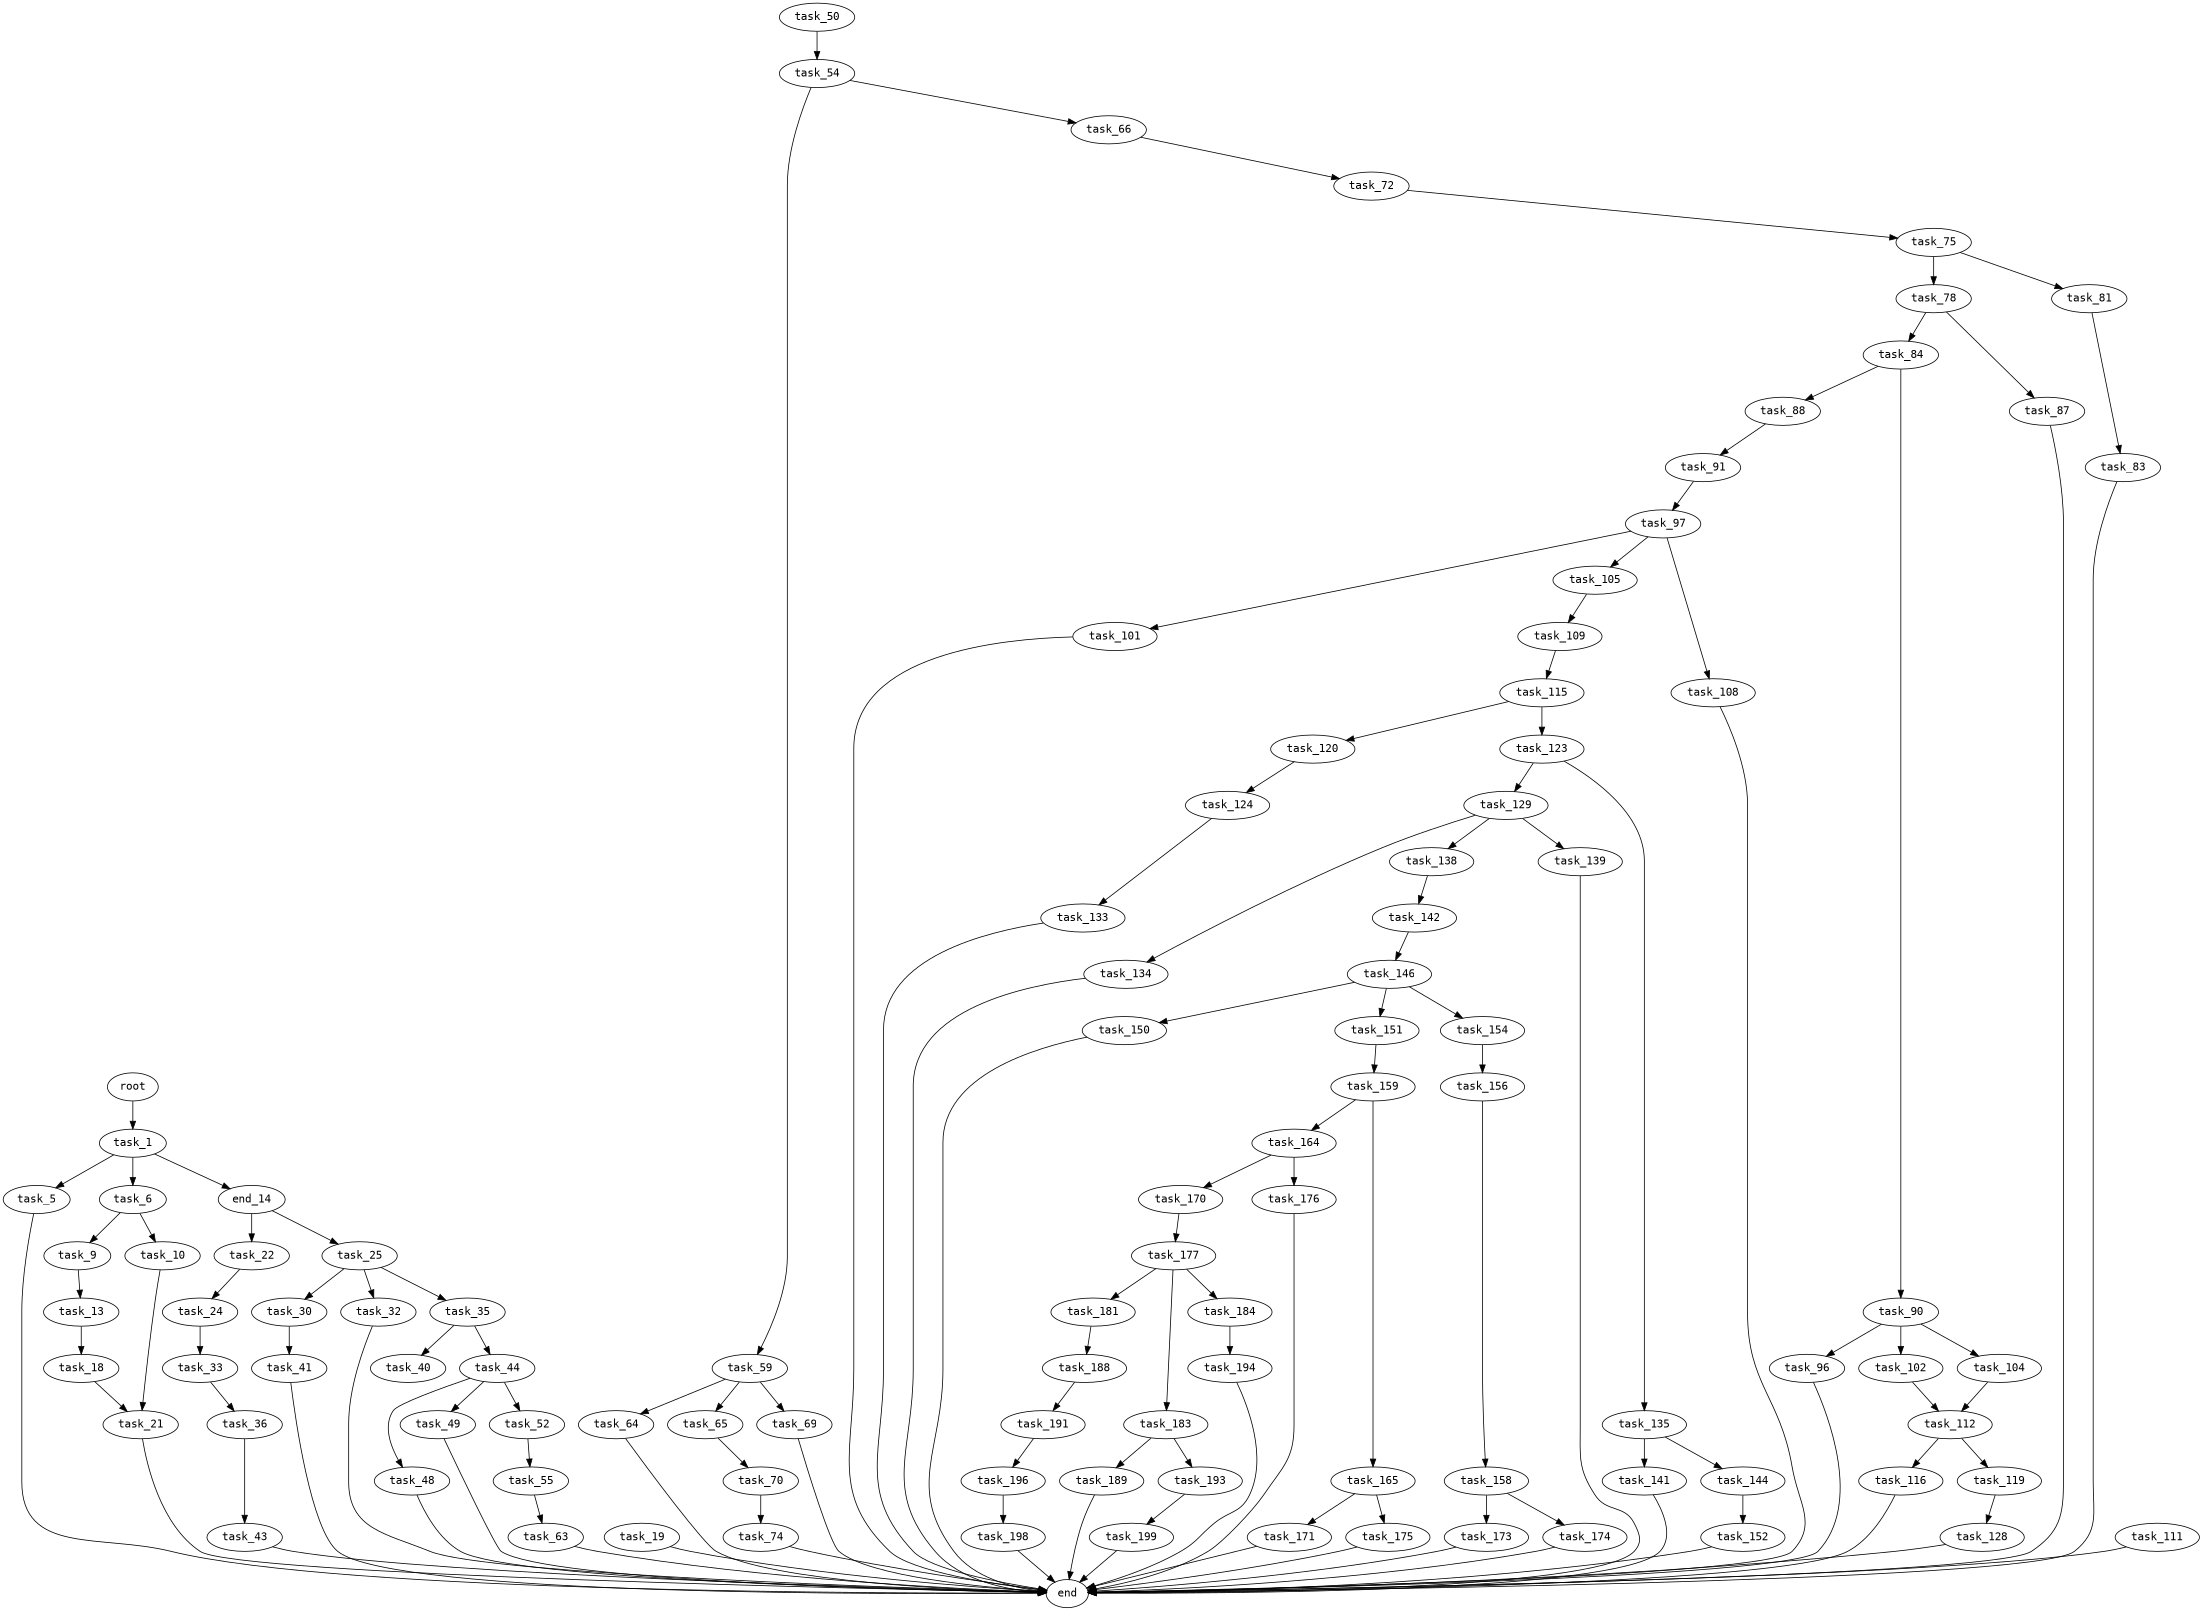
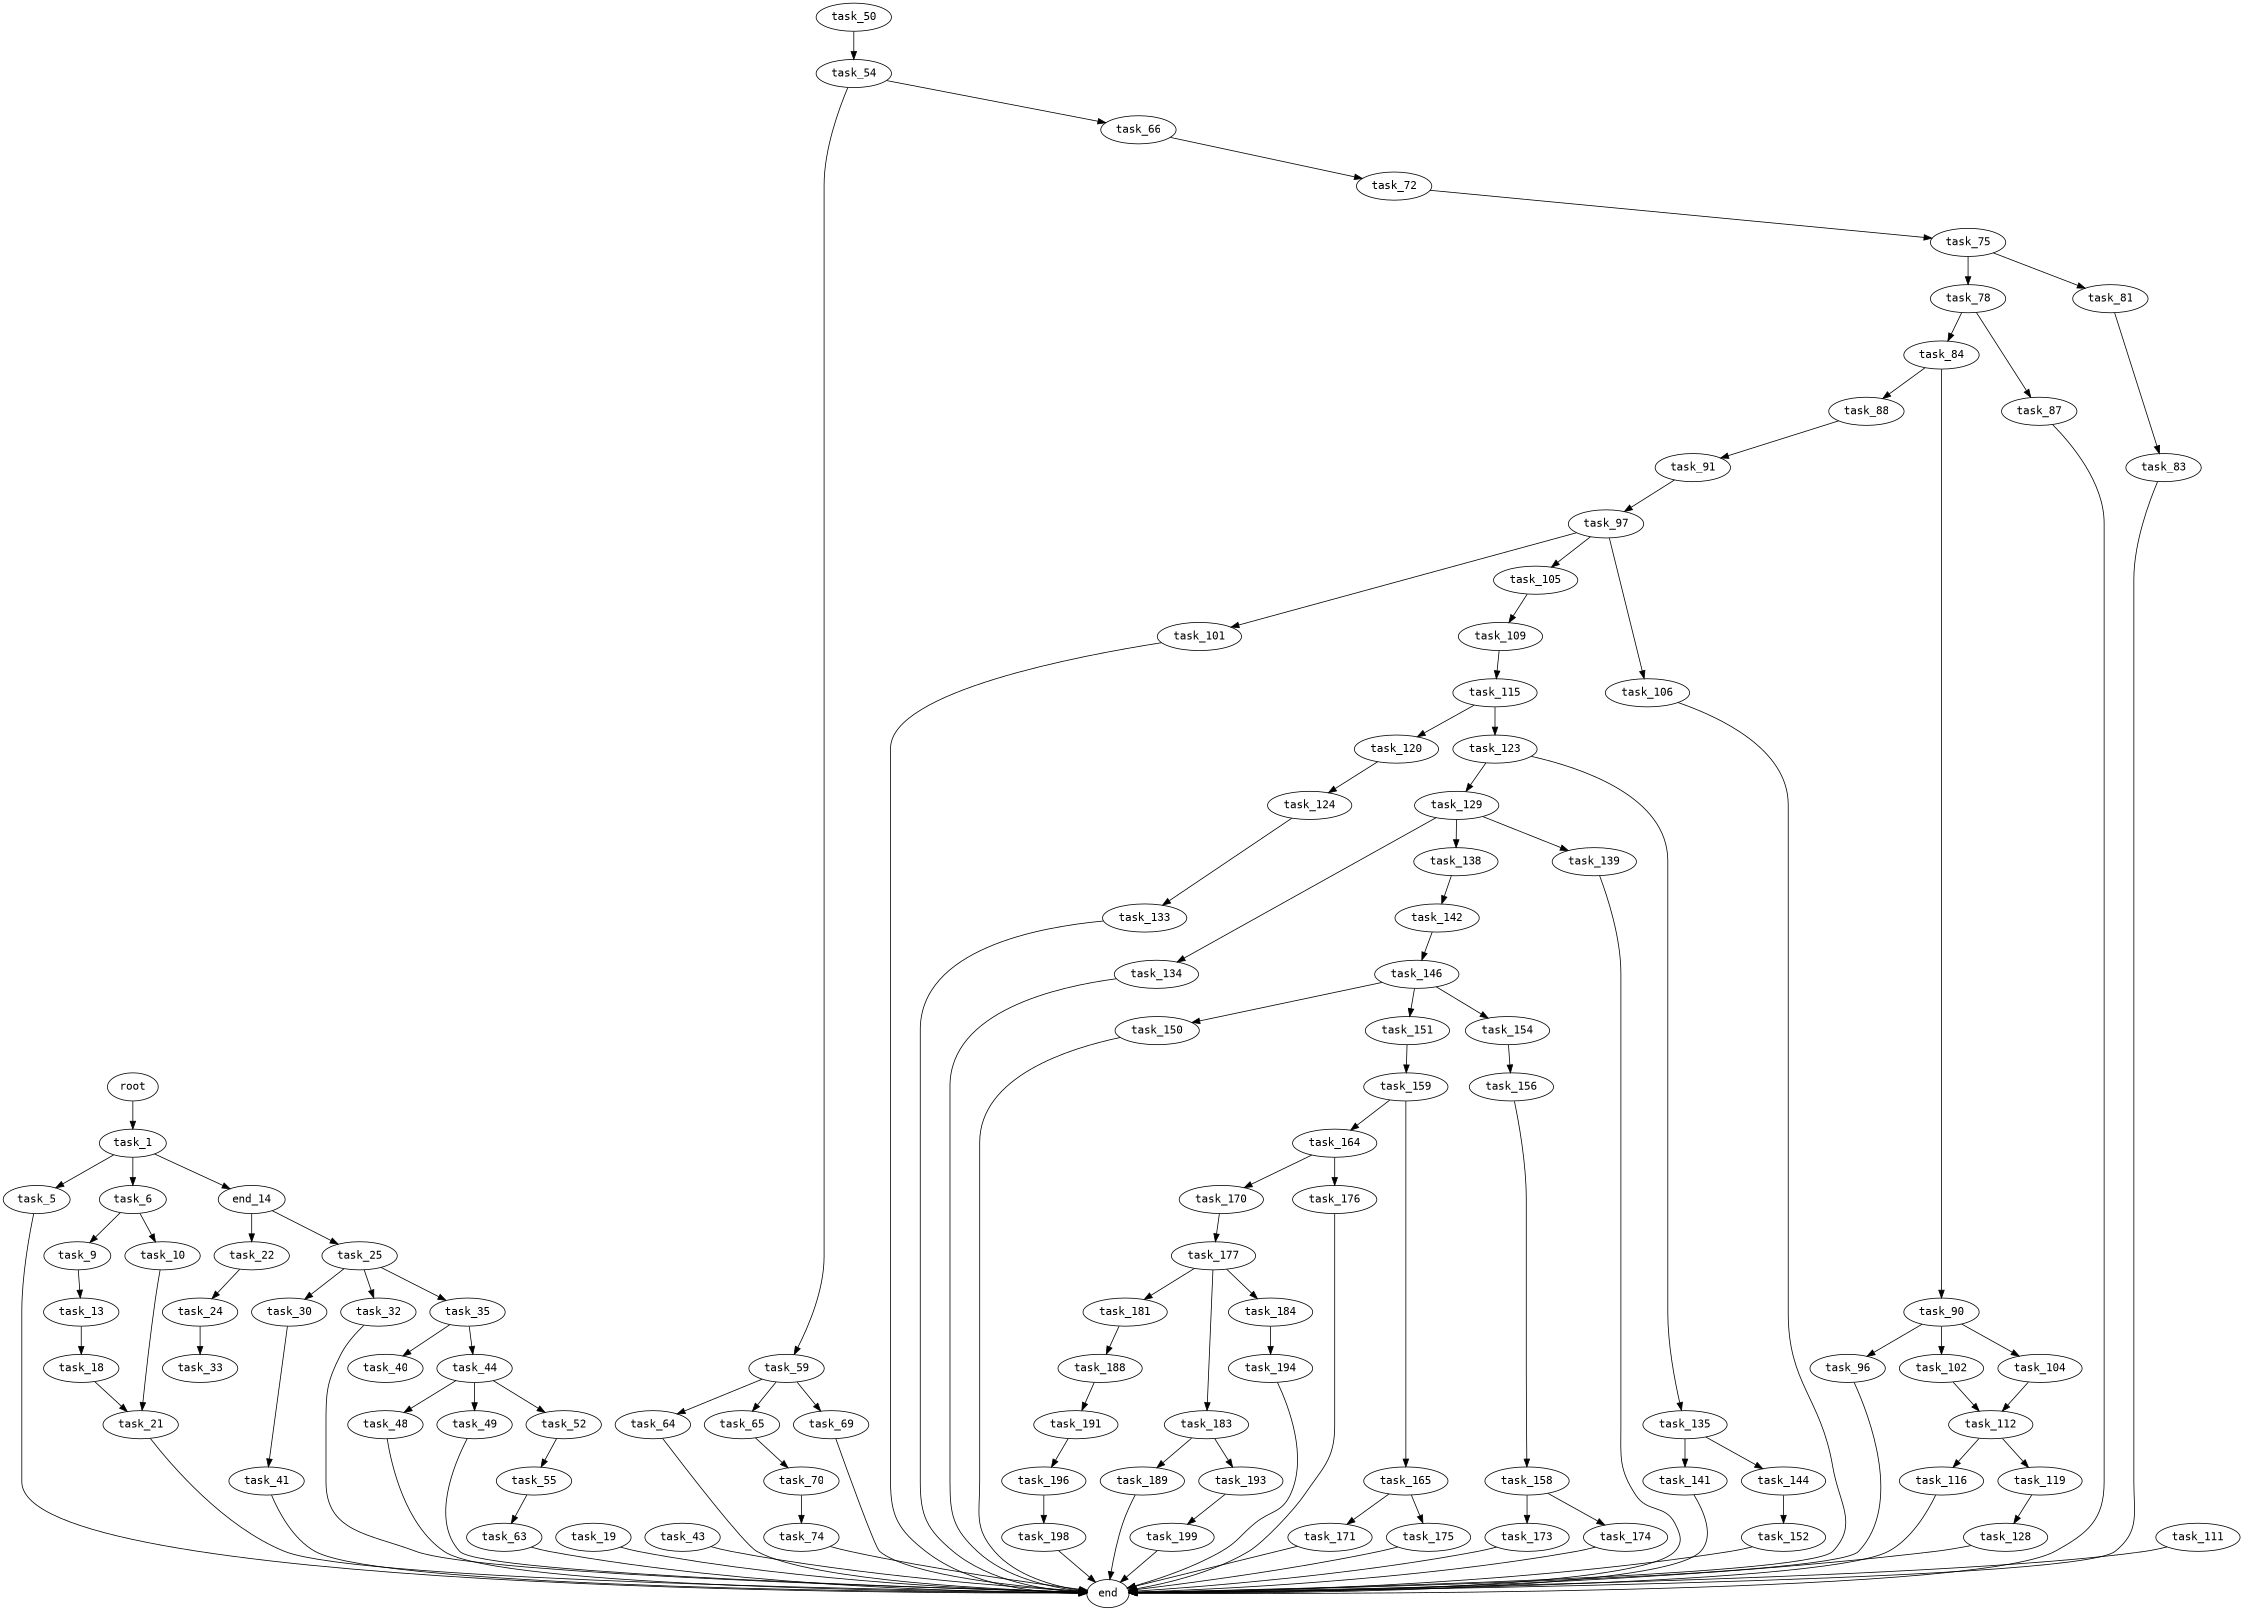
node "task_108": label "task_108" -> "task_106"
node "task_36": removed
